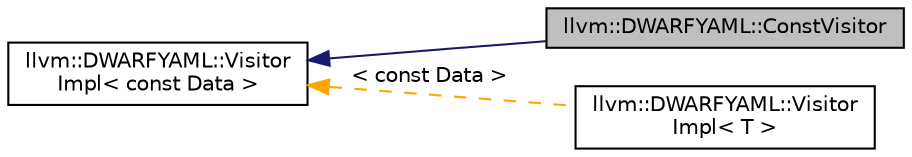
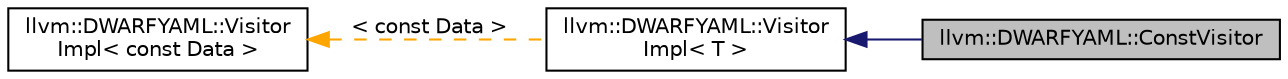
edge "llvm::DWARFYAML::ConstVisitor" -> "llvm::DWARFYAML::Visitor Impl< const Data >": now "llvm::DWARFYAML::ConstVisitor" -> "llvm::DWARFYAML::Visitor Impl< T >"
